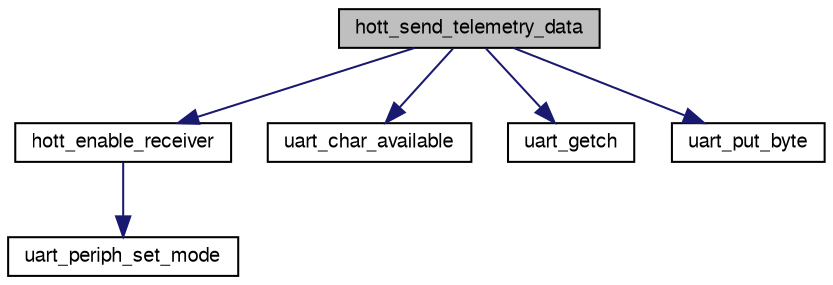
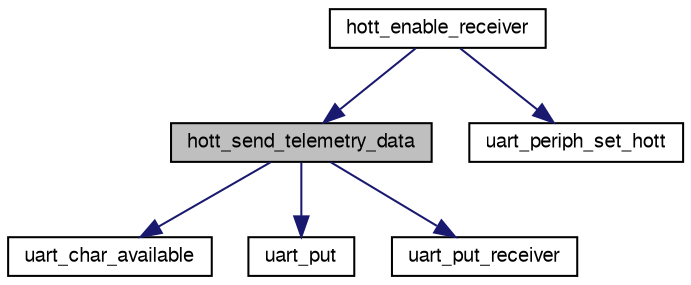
edge "hott_send_telemetry_data" -> "hott_enable_receiver": reversed
node "uart_getch": label "uart_getch" -> "uart_put"
node "uart_put_byte": label "uart_put_byte" -> "uart_put_receiver"
node "uart_periph_set_mode": label "uart_periph_set_mode" -> "uart_periph_set_hott"
